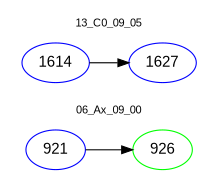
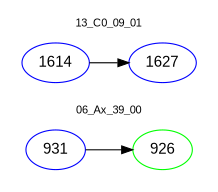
cluster "13_C0_09_05": label "13_C0_09_05" -> "13_C0_09_01"
cluster "06_Ax_09_00": label "06_Ax_09_00" -> "06_Ax_39_00"
node "921": label "921" -> "931"
